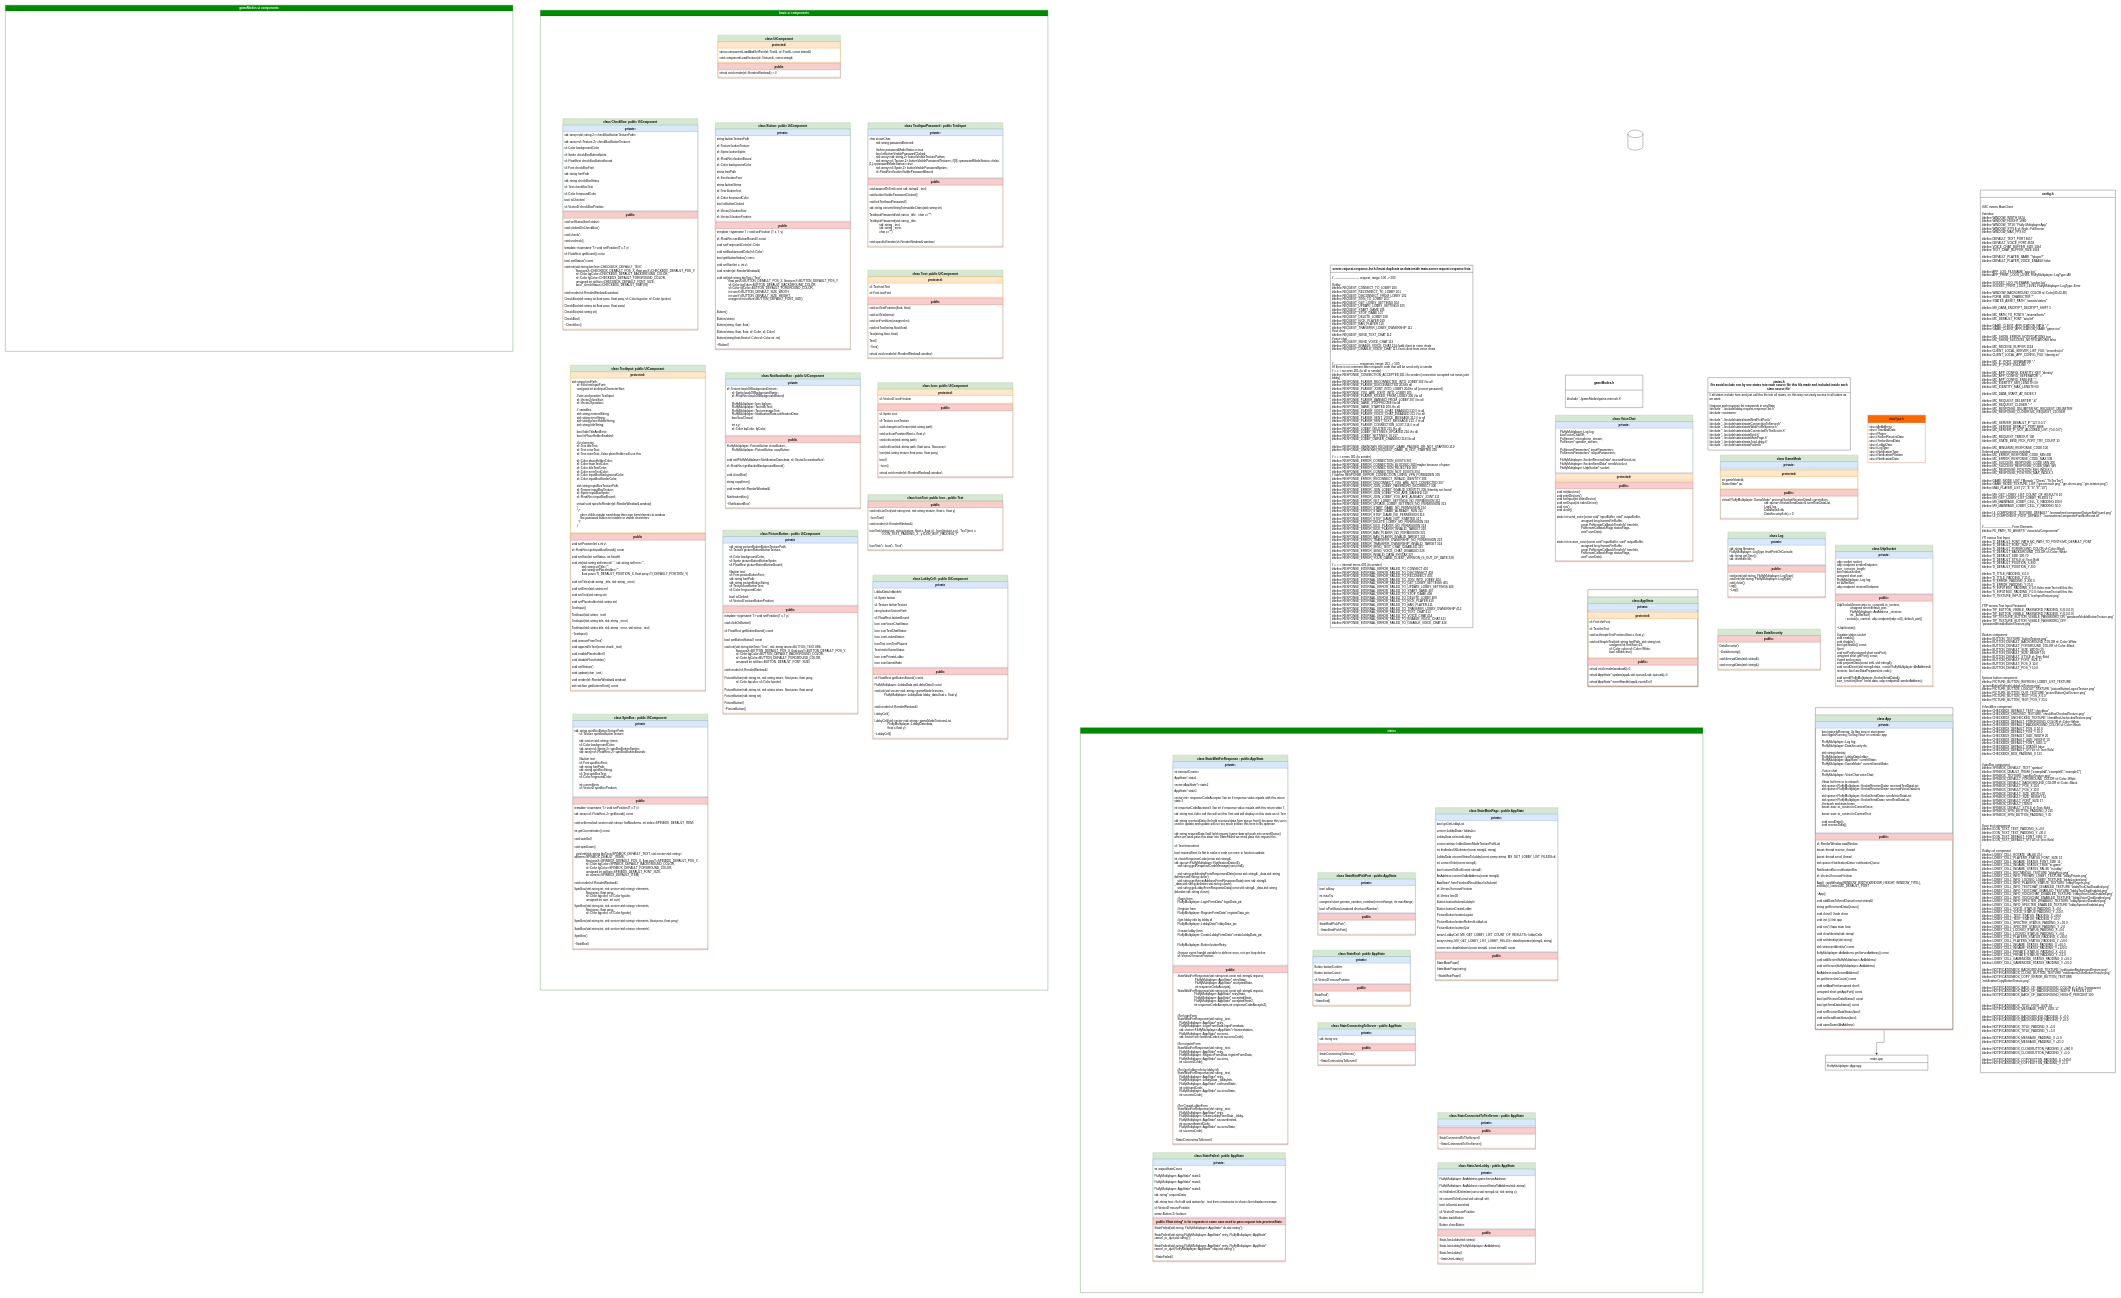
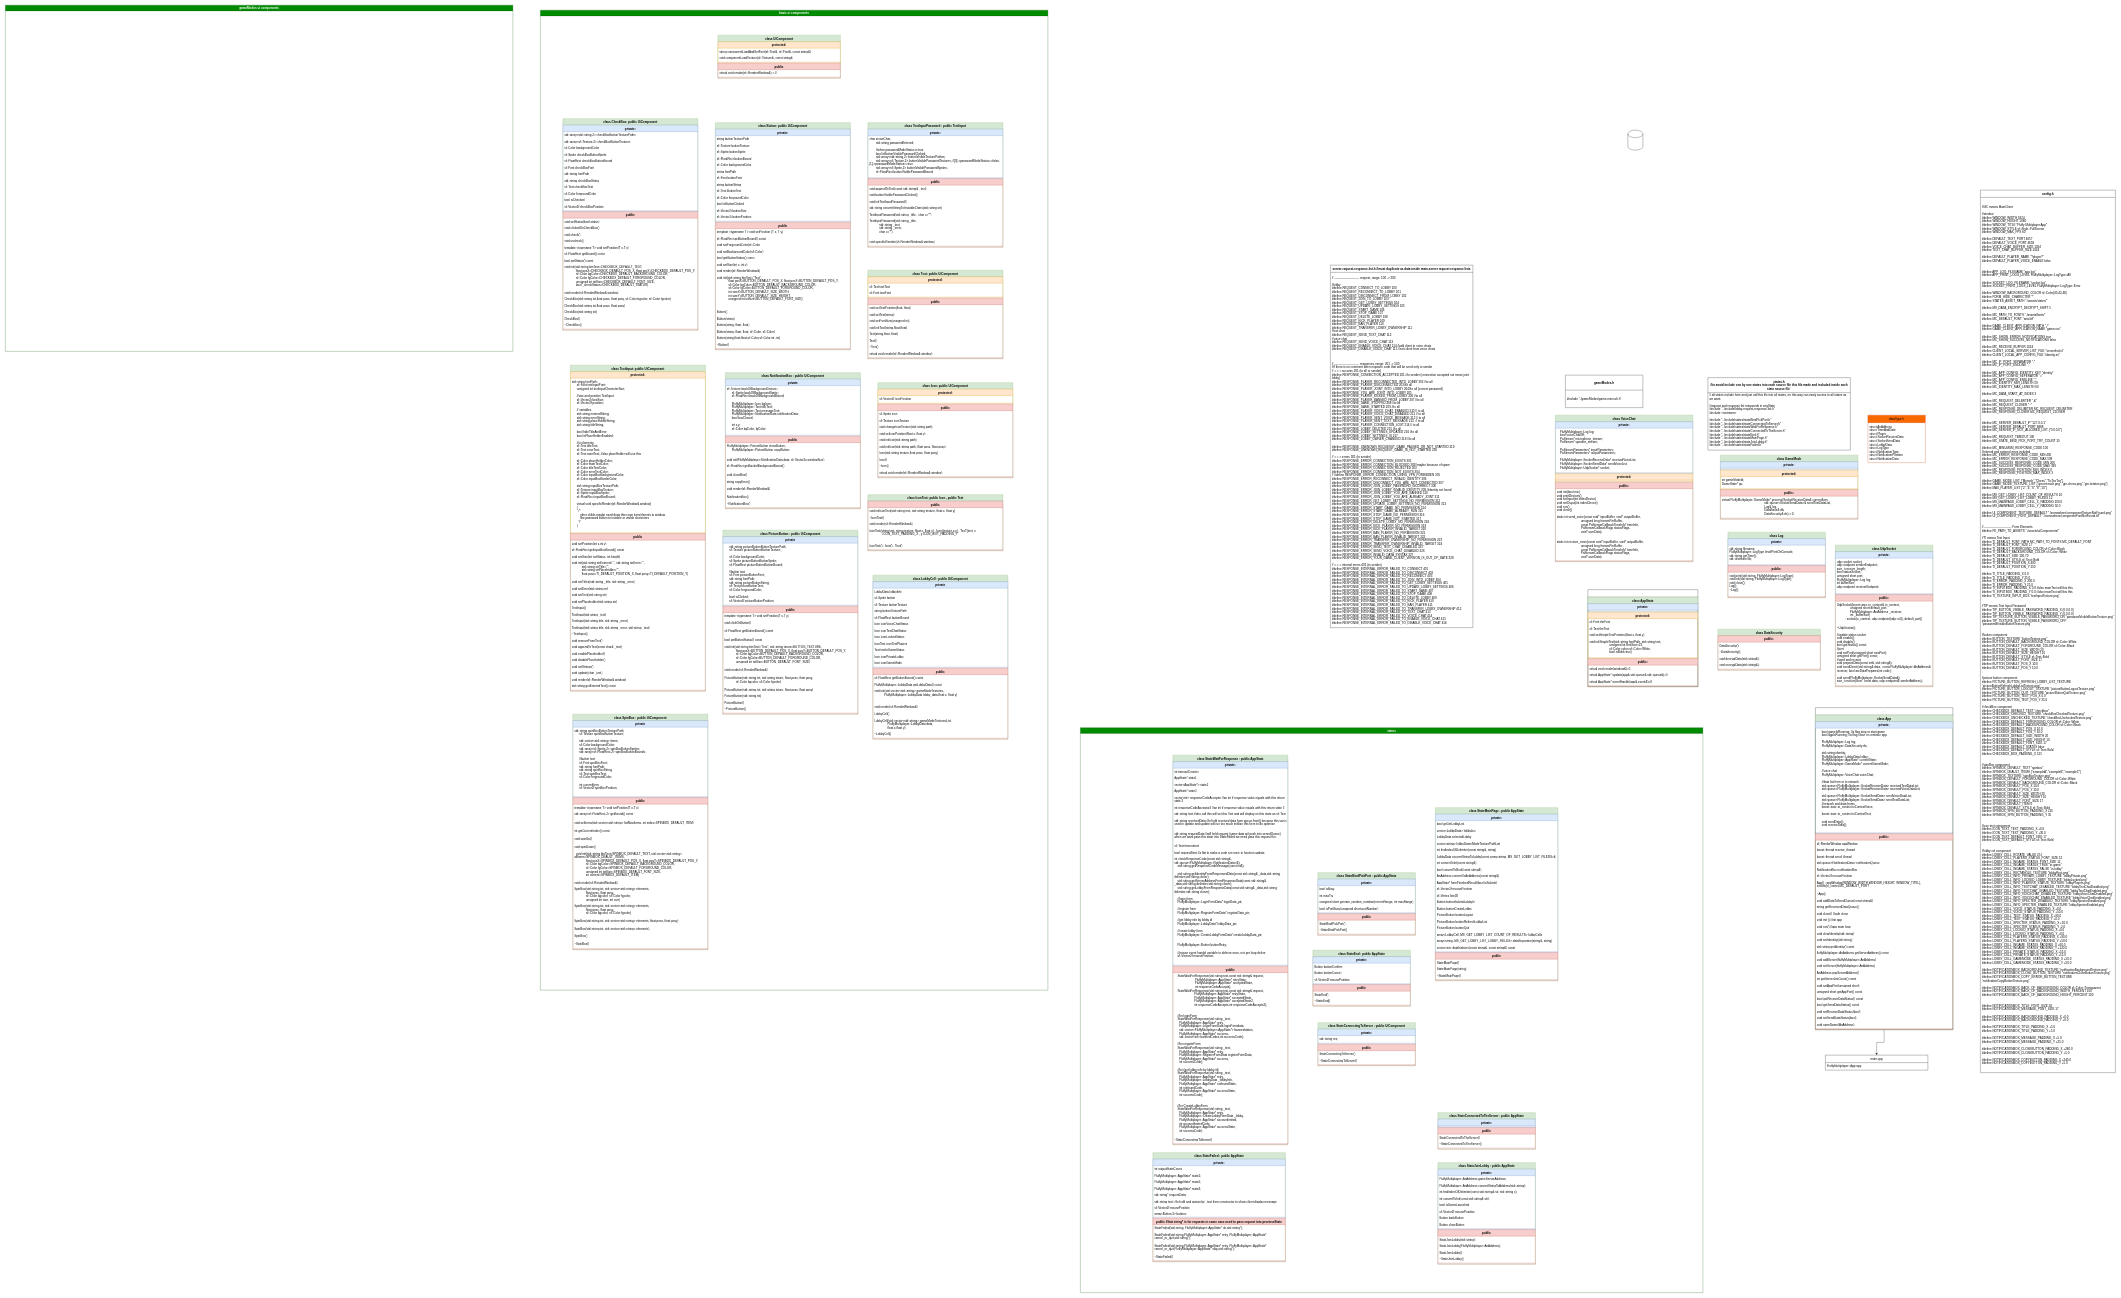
node "std::setSize getEnteredText() const": label "std::setSize getEnteredText() const" -> "std::string getEnteredText() const"
node "class StateConnectingToServer : public AppState": label "class StateConnectingToServer : public AppState" -> "class StateConnectingToServer : public UiComponent"
